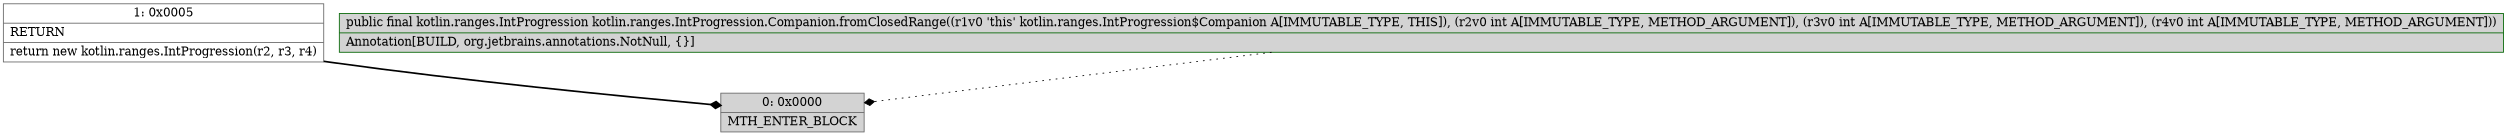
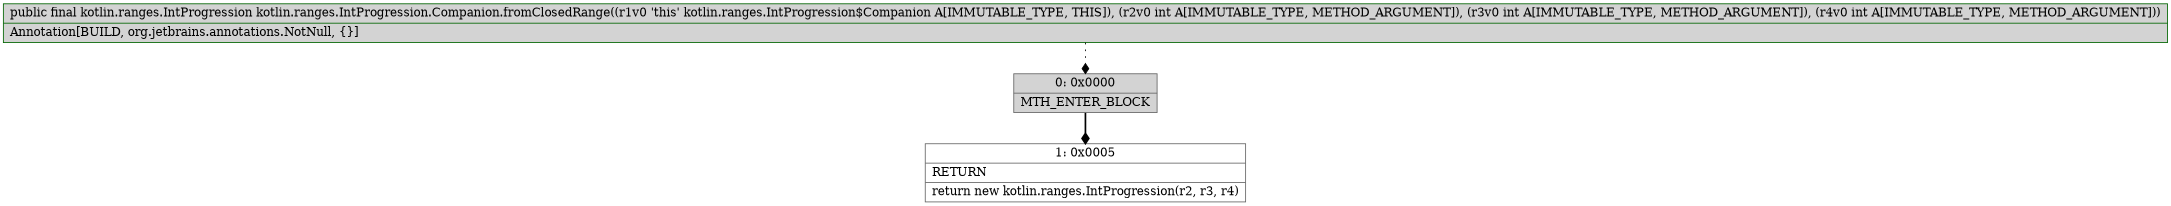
edge "1: 0x0005" -> "0: 0x0000": reversed
